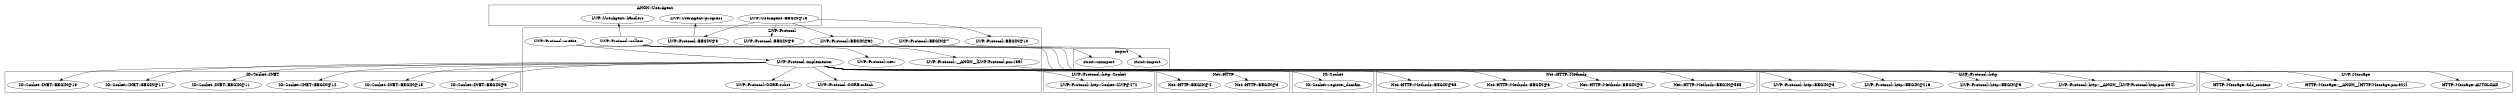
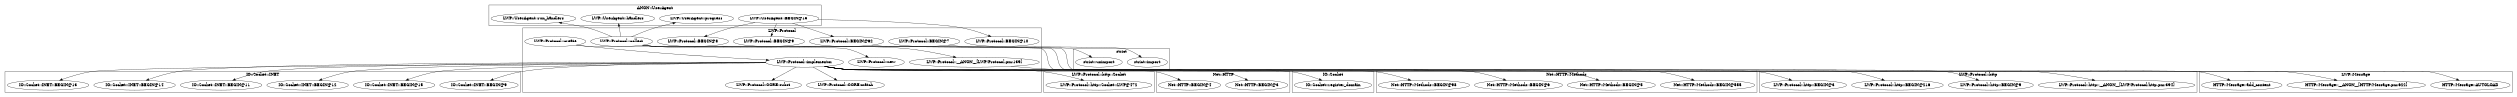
node "LWP::UserAgent::run_handlers": added
edge "LWP::Protocol::BEGIN@8" -> "LWP::UserAgent::progress": now "LWP::Protocol::collect" -> "LWP::UserAgent::progress"
cluster "import": label "import" -> "strict"
